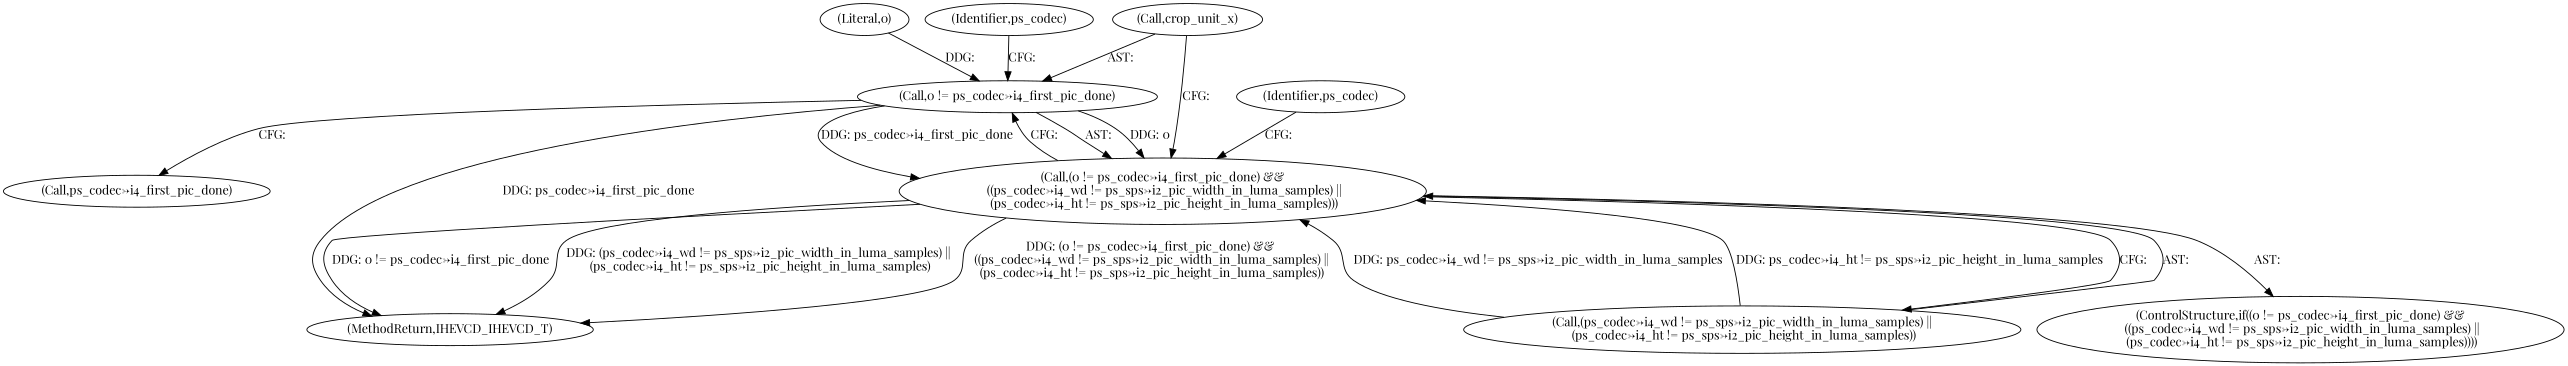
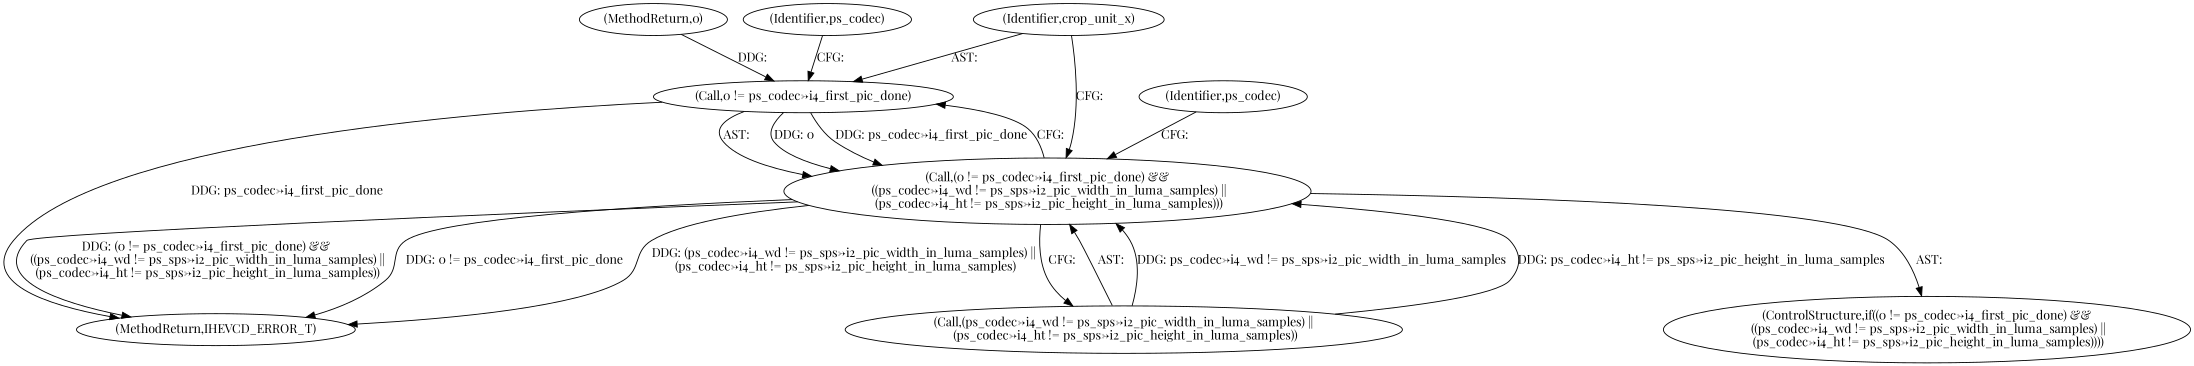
node "(Literal,0)": label "(Literal,0)" -> "(MethodReturn,0)"
node "(Call,crop_unit_x)": label "(Call,crop_unit_x)" -> "(Identifier,crop_unit_x)"
node "(Call,ps_codec->i4_first_pic_done)": removed
node "(MethodReturn,IHEVCD_IHEVCD_T)": label "(MethodReturn,IHEVCD_IHEVCD_T)" -> "(MethodReturn,IHEVCD_ERROR_T)"
